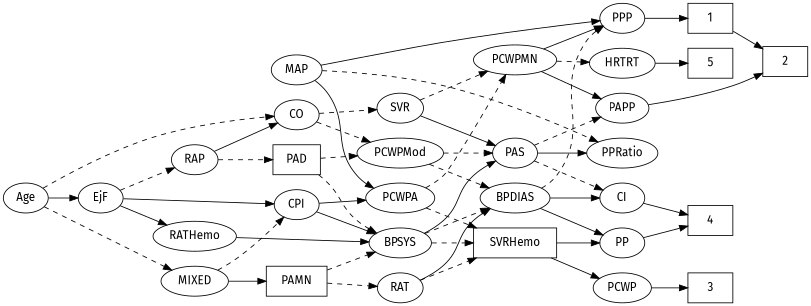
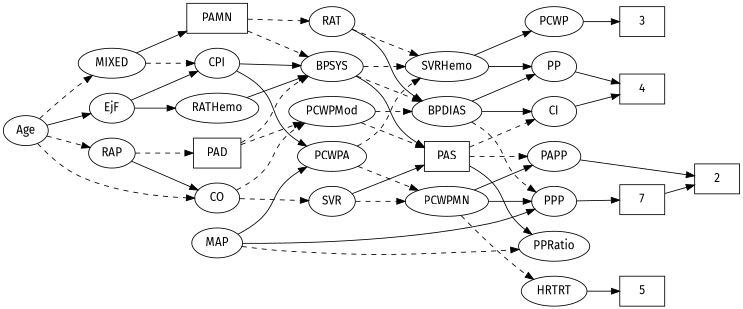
node "1": label "1" -> "7"
node "PAS": shape ellipse -> box
edge "EjF" -> "RAP": now "Age" -> "RAP"
node "SVRHemo": shape box -> ellipse
